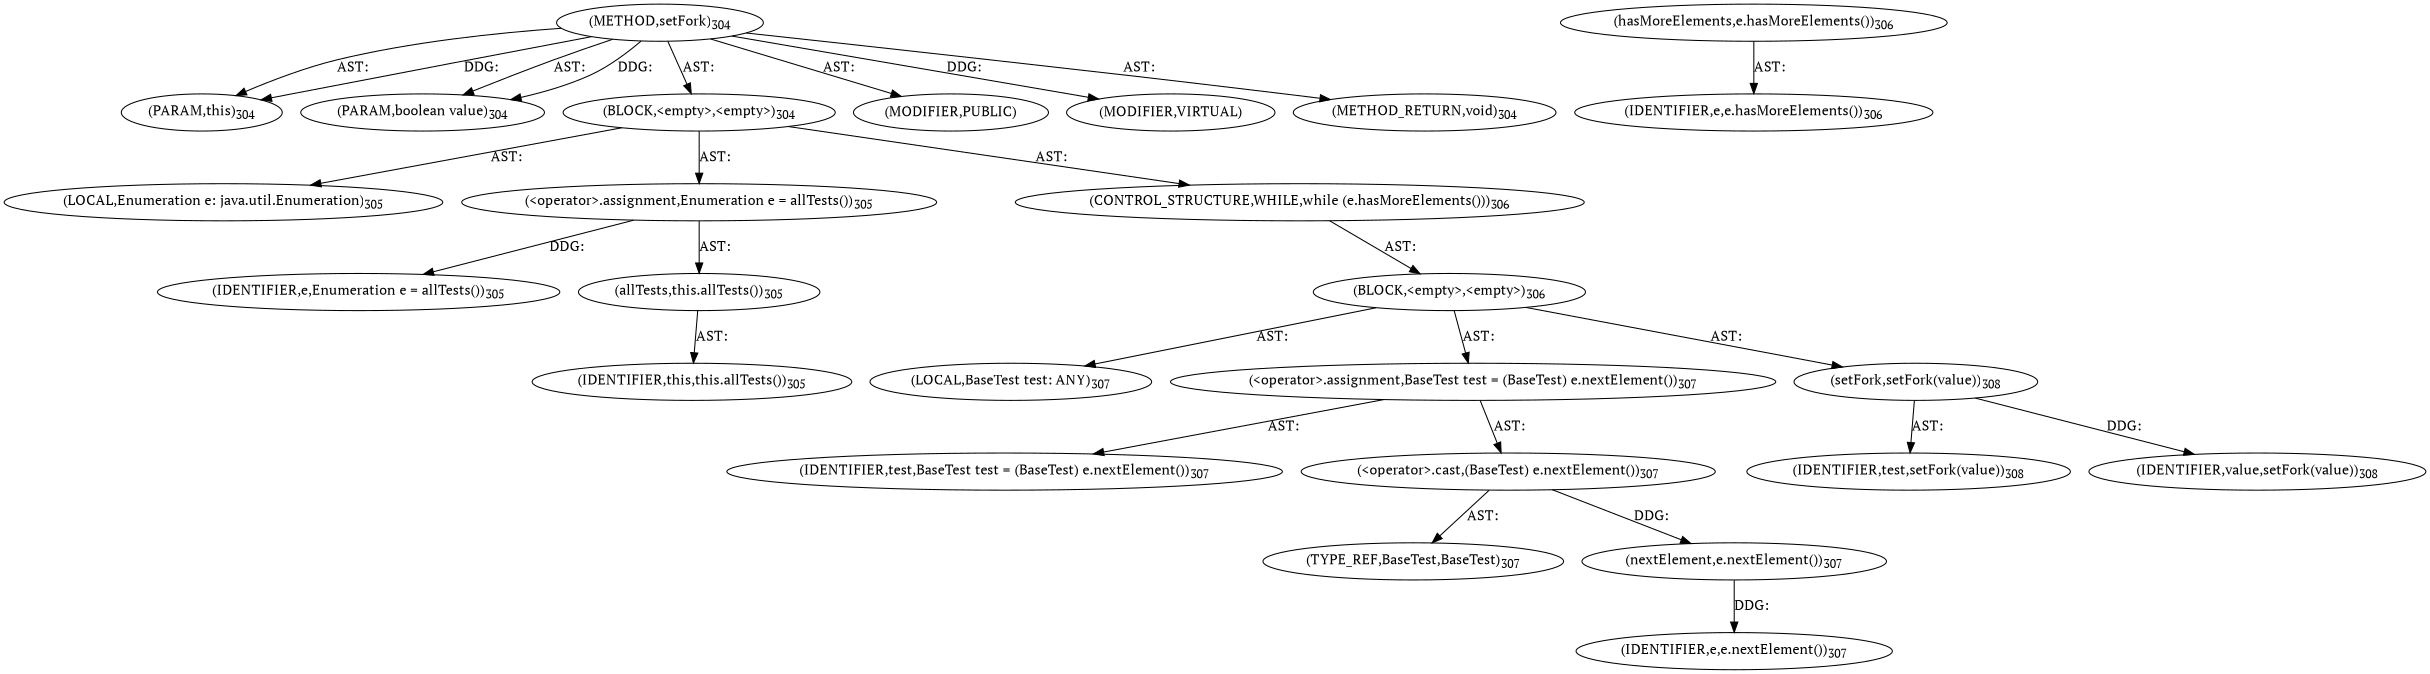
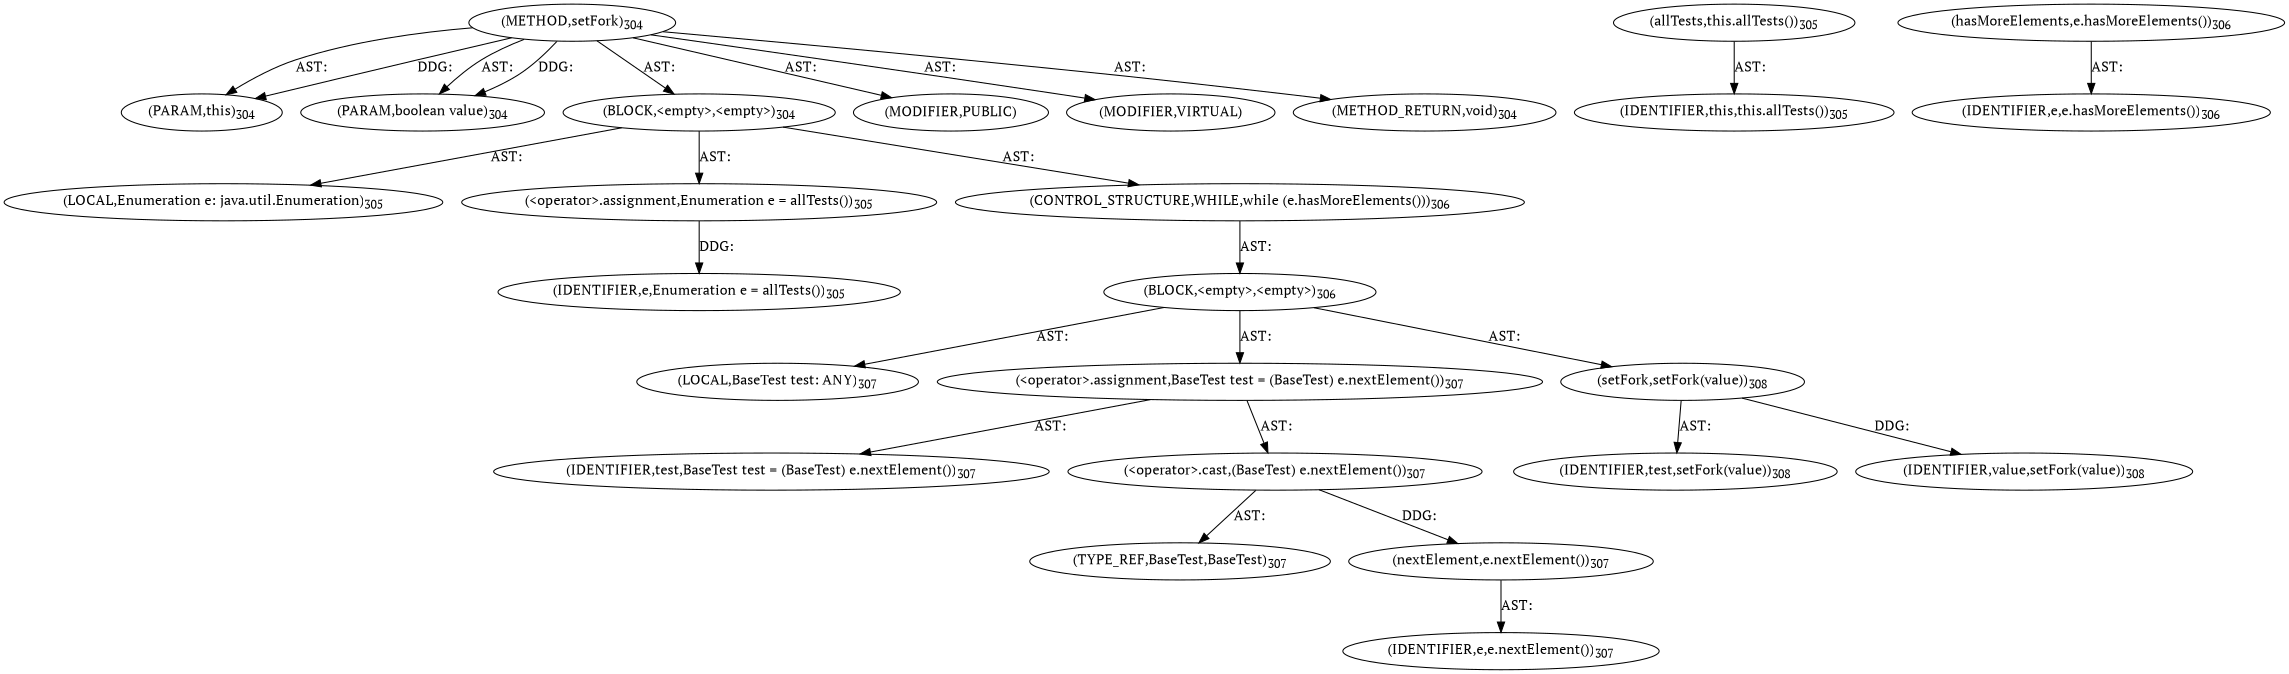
edge "(METHOD,setFork)" -> "(MODIFIER,VIRTUAL)": label "DDG: " -> "AST: "
edge "(<operator>.assignment,Enumeration e = allTests())" -> "(allTests,this.allTests())": removed, label "AST:"
edge "(nextElement,e.nextElement())" -> "(IDENTIFIER,e,e.nextElement())": label "DDG: " -> "AST: "
